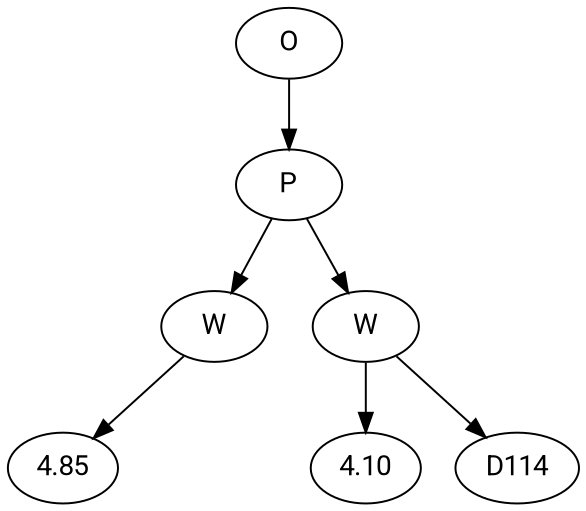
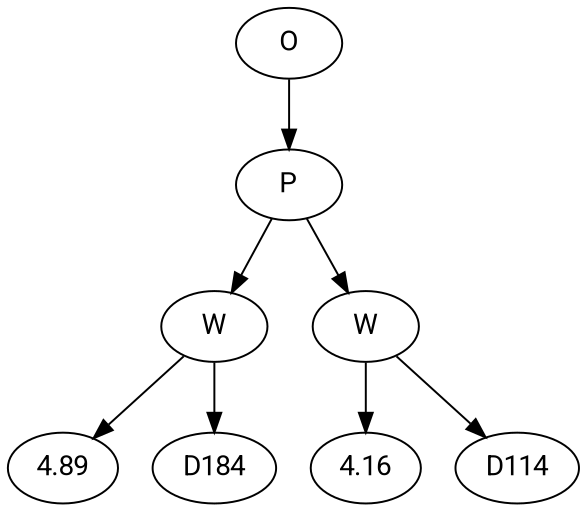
node "4.85": label "4.85" -> "4.89"
node "D184": added
node "4.10": label "4.10" -> "4.16"
